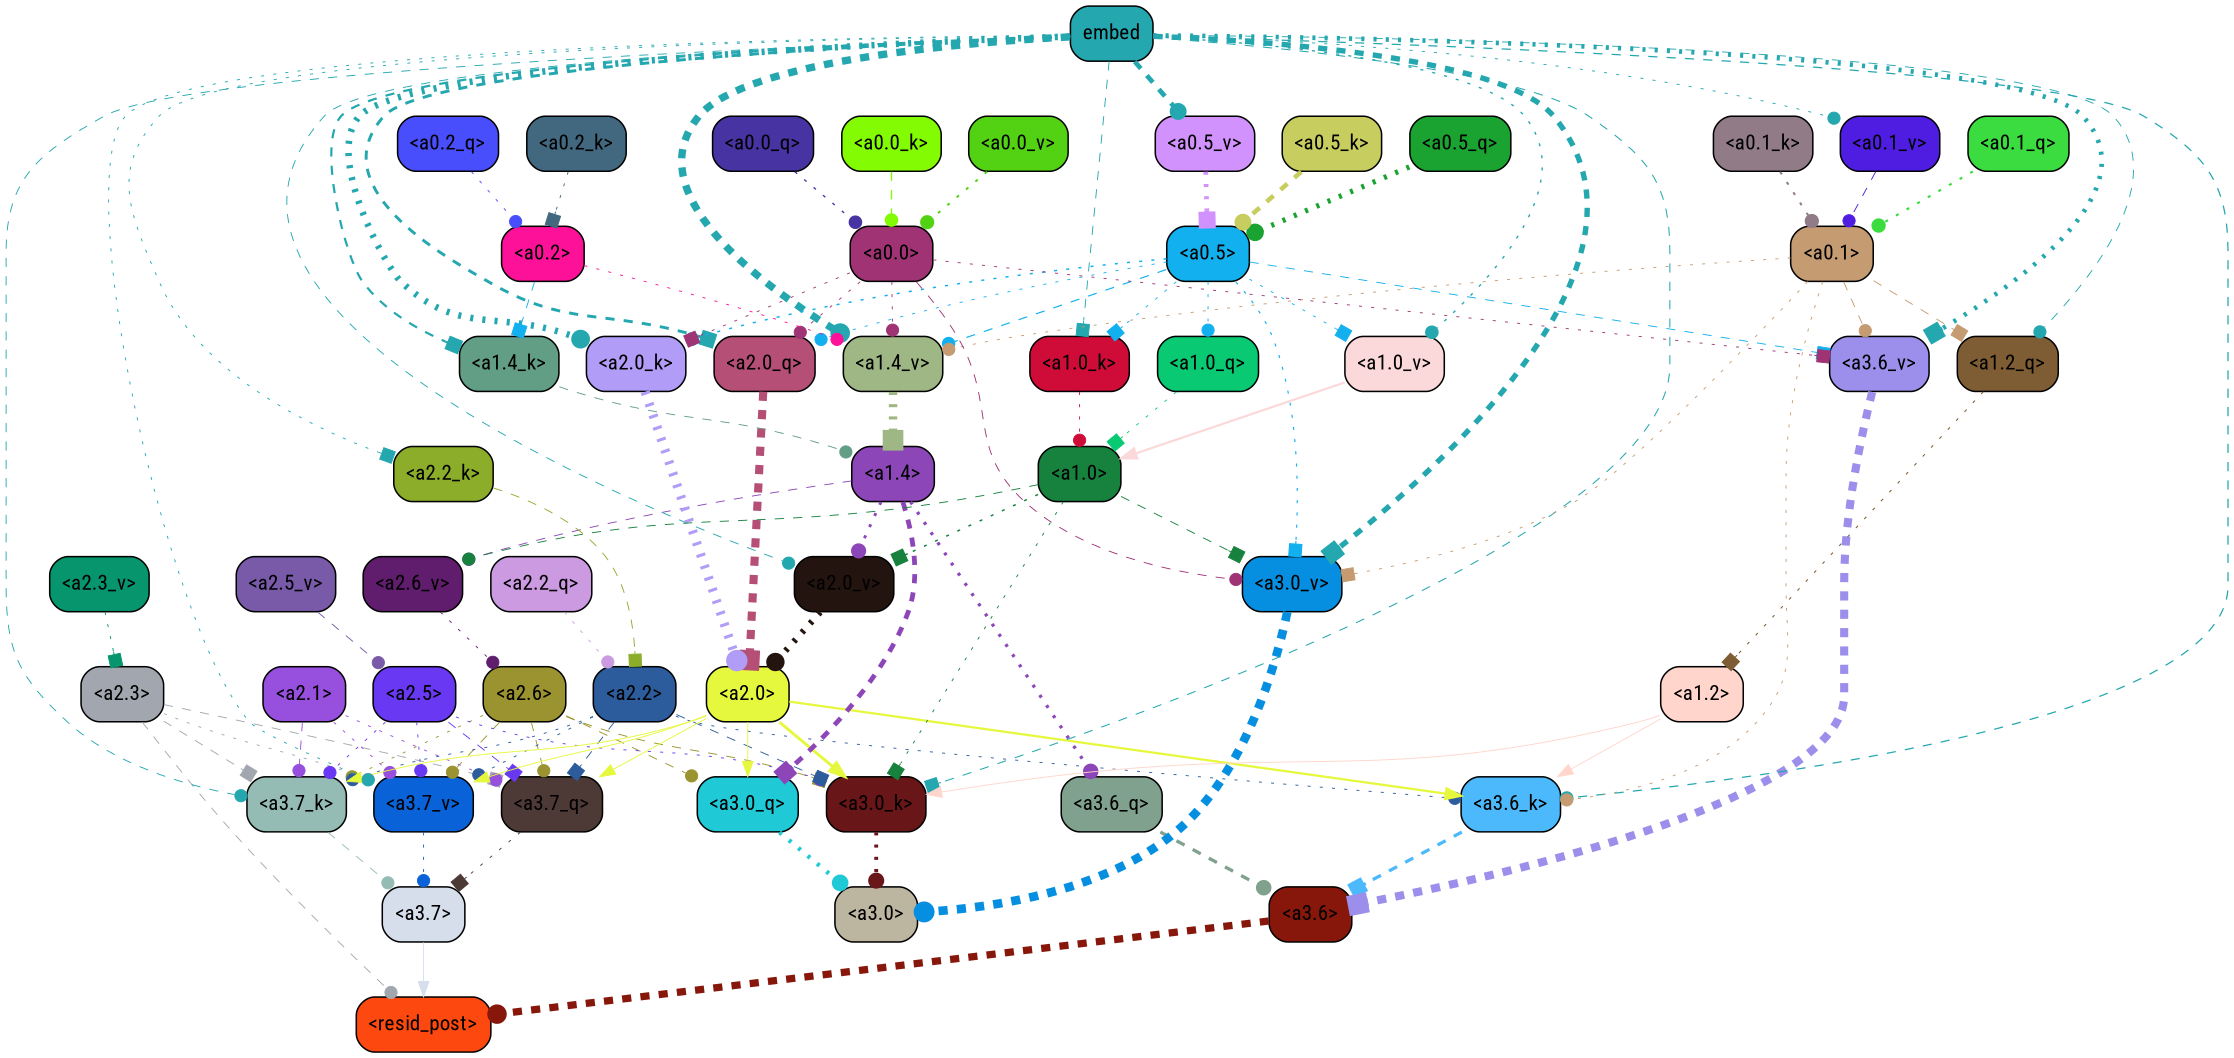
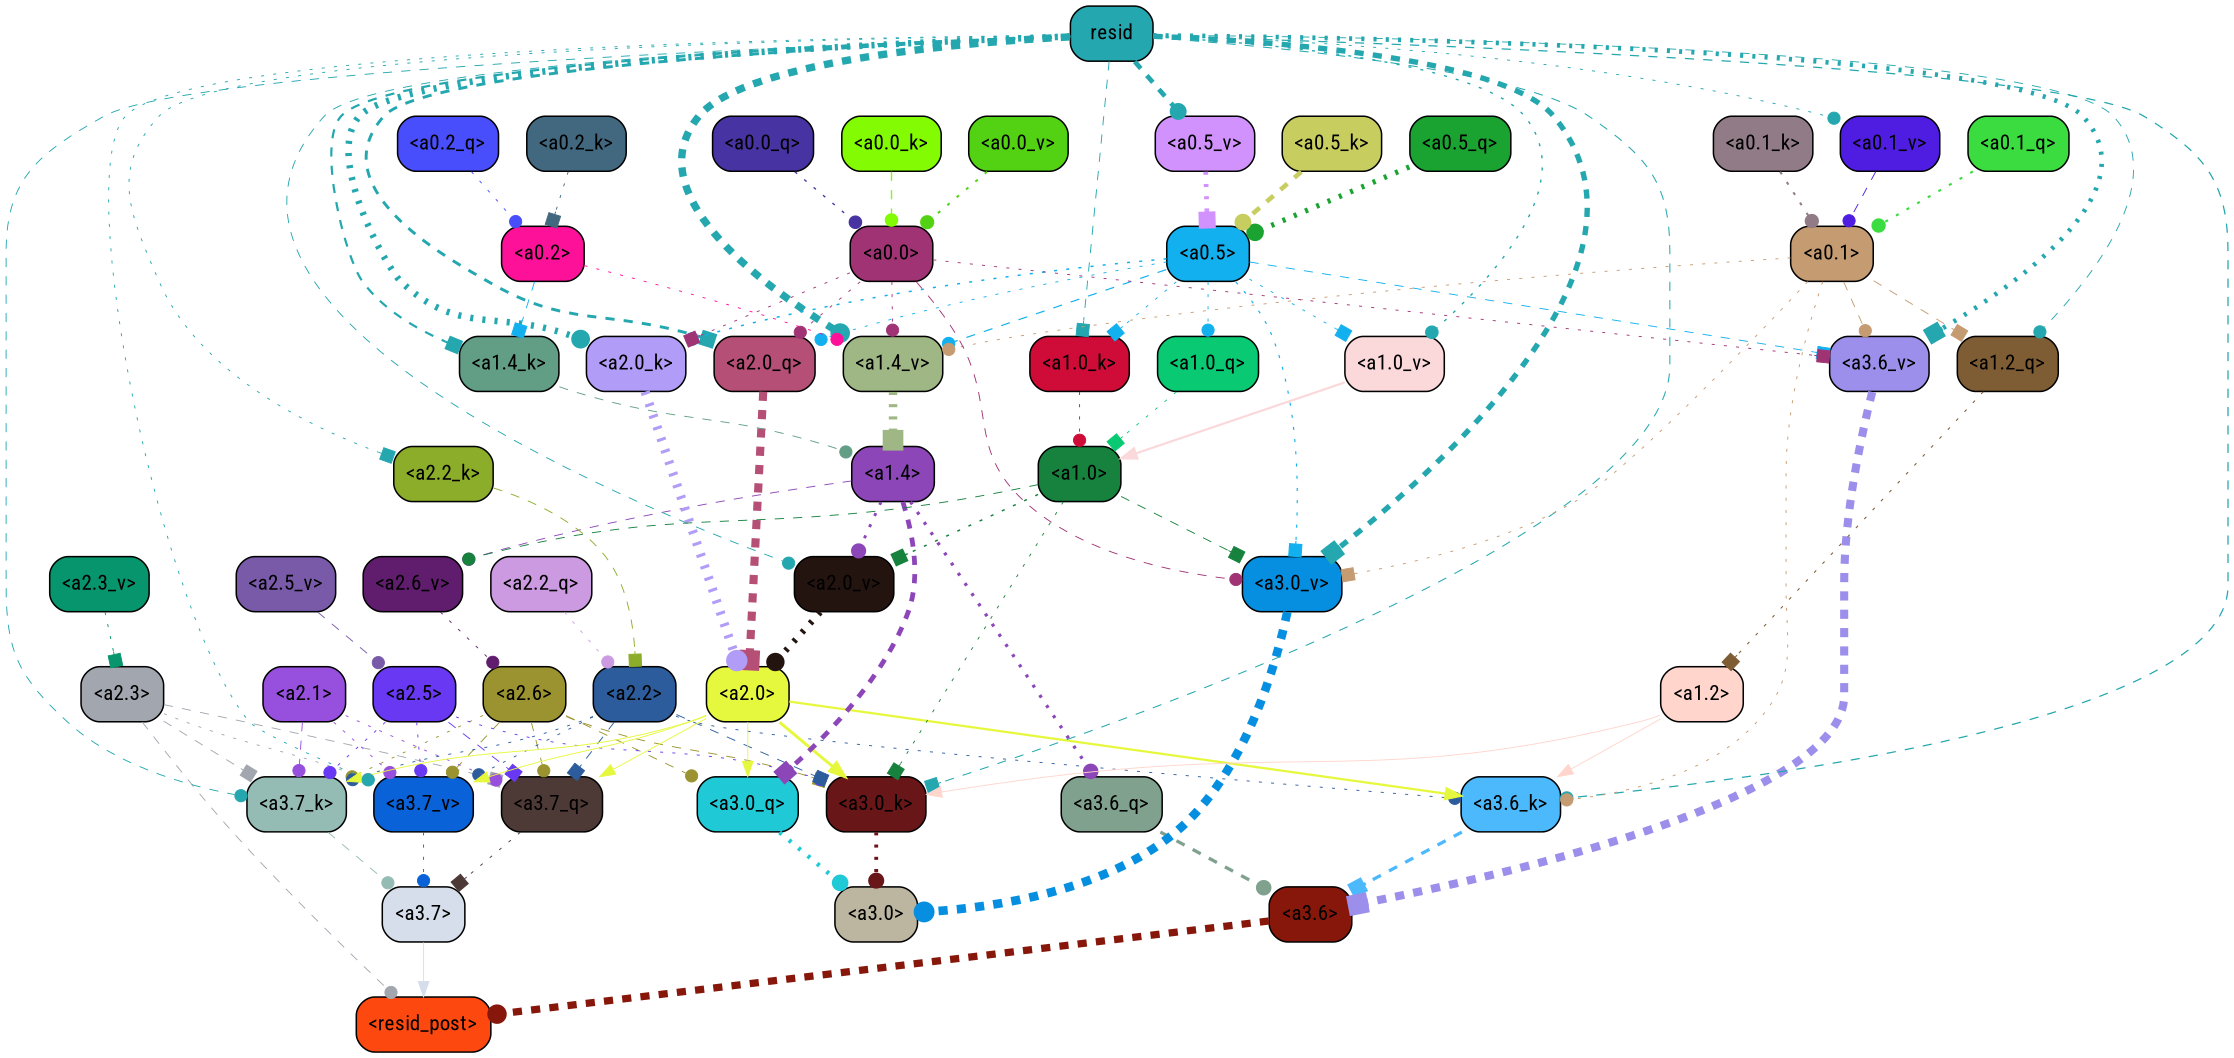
node "embed": label "embed" -> "resid"
